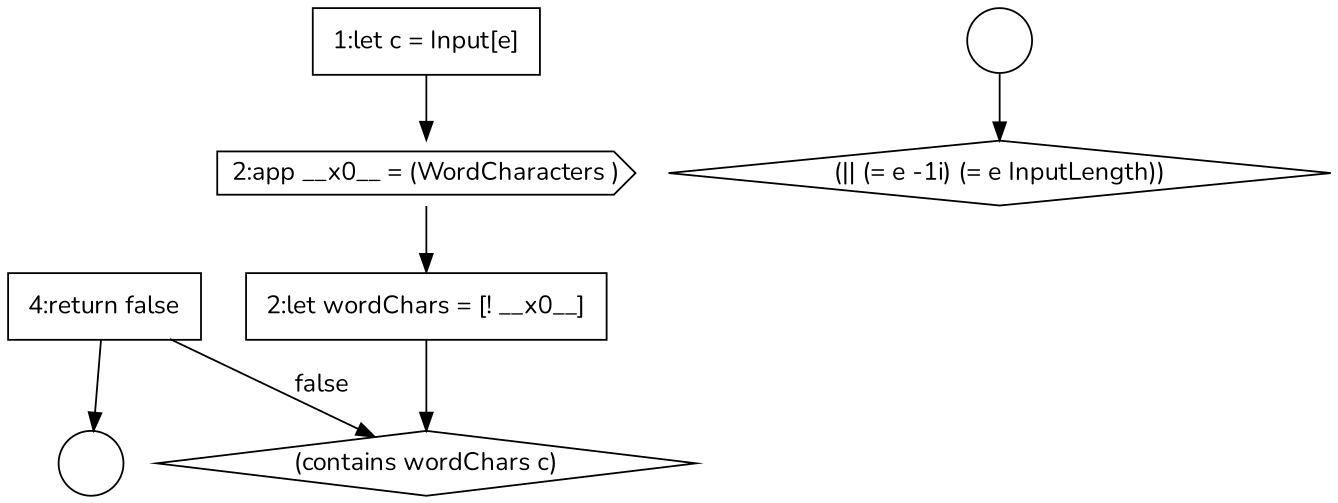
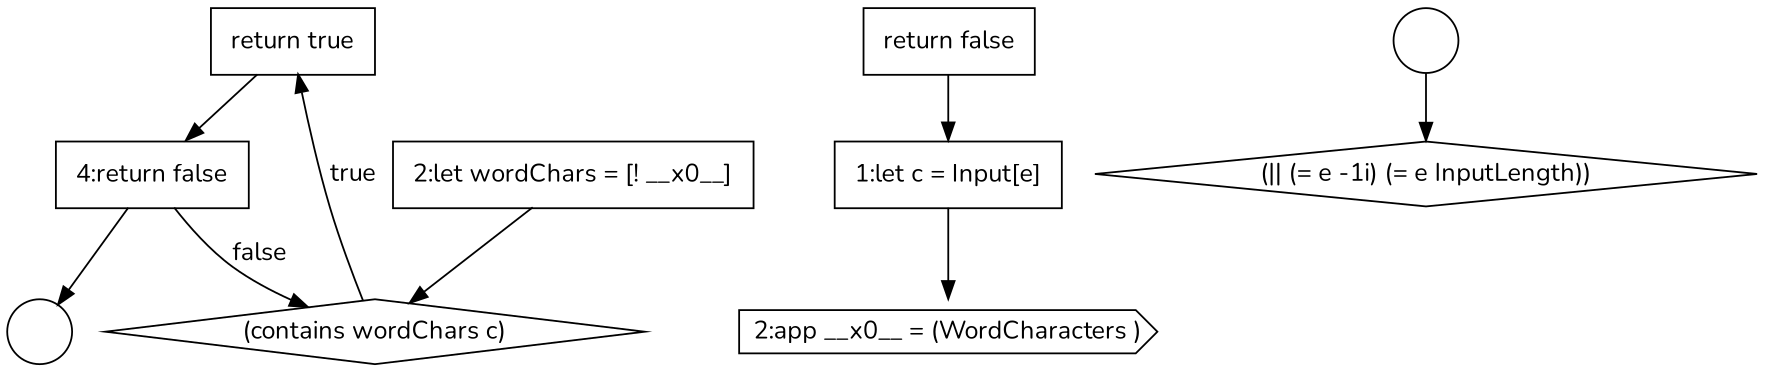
node "return true": added
node "return false": added
edge "2:app __x0__ = (WordCharacters )" -> "2:let wordChars = [! __x0__]": removed
